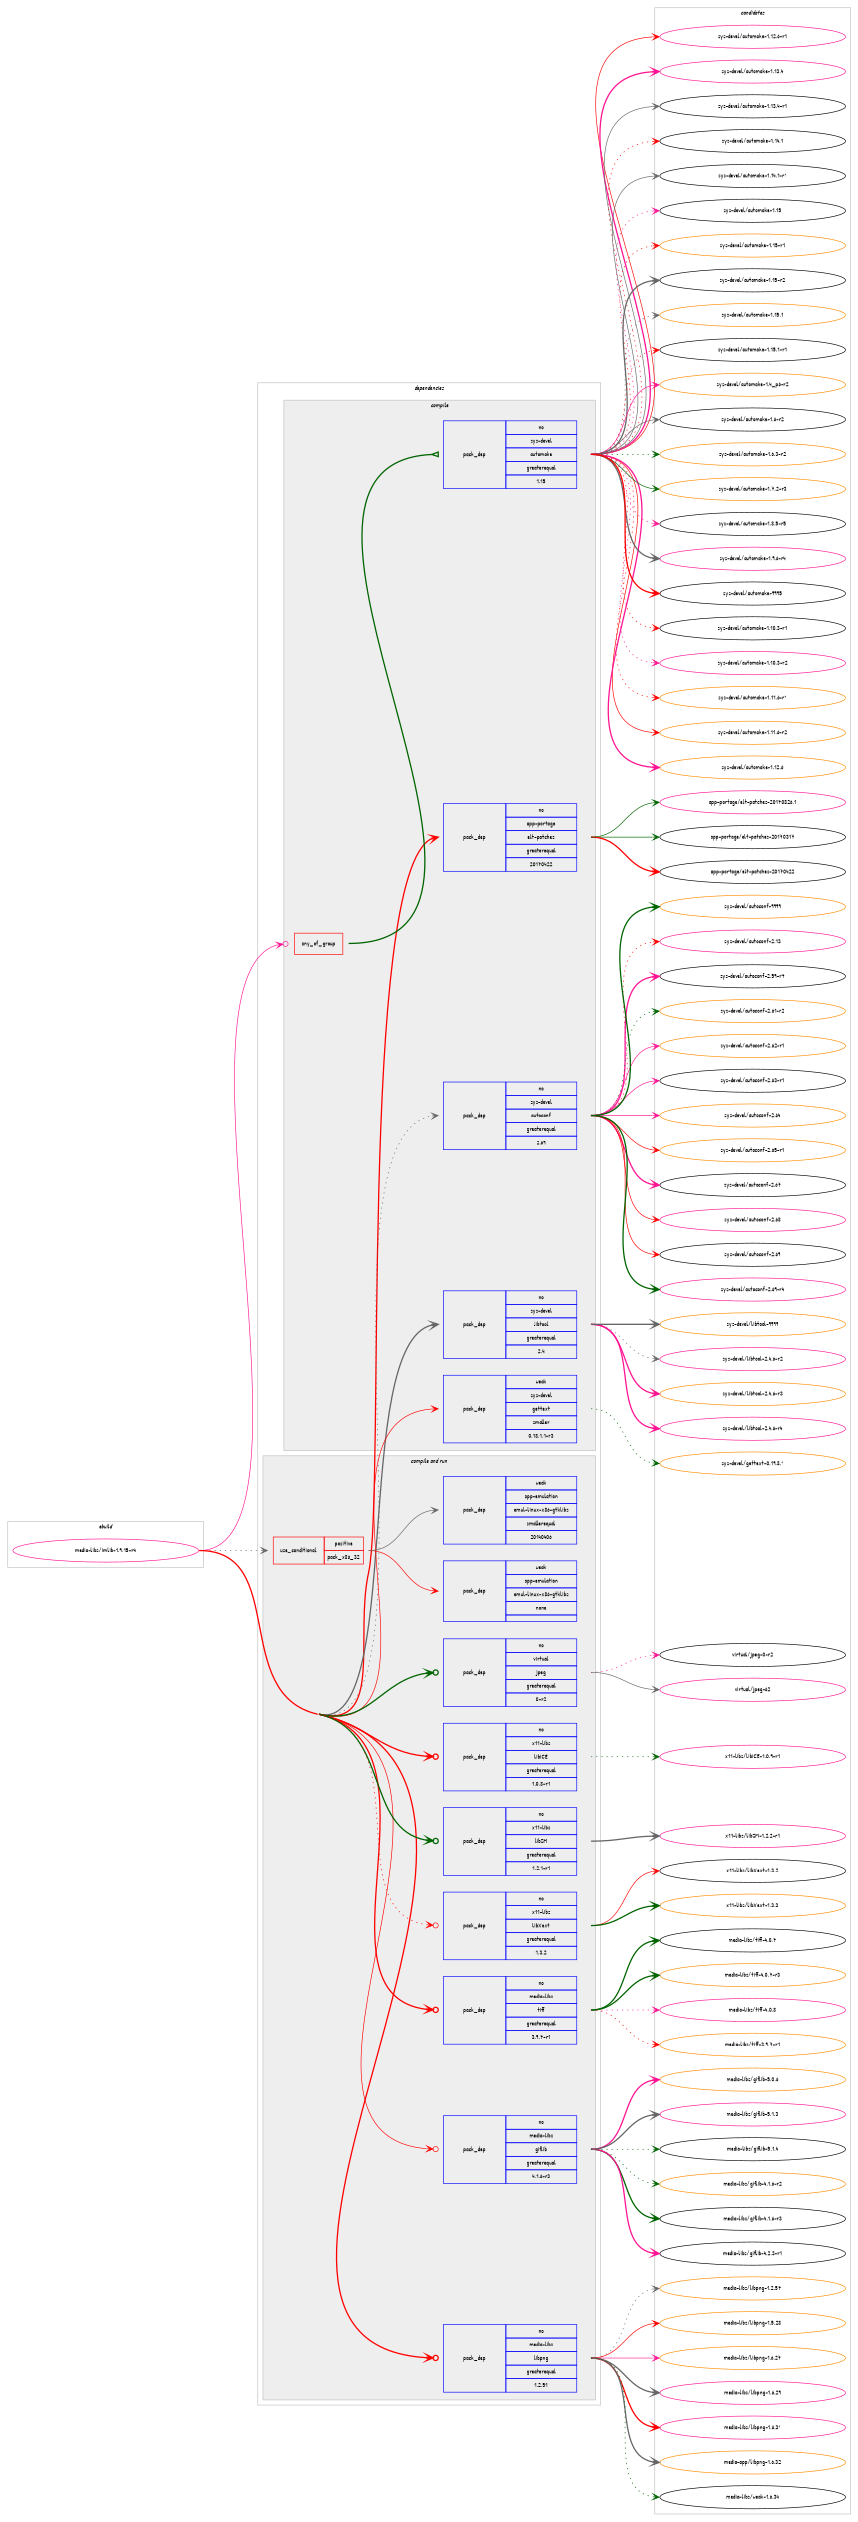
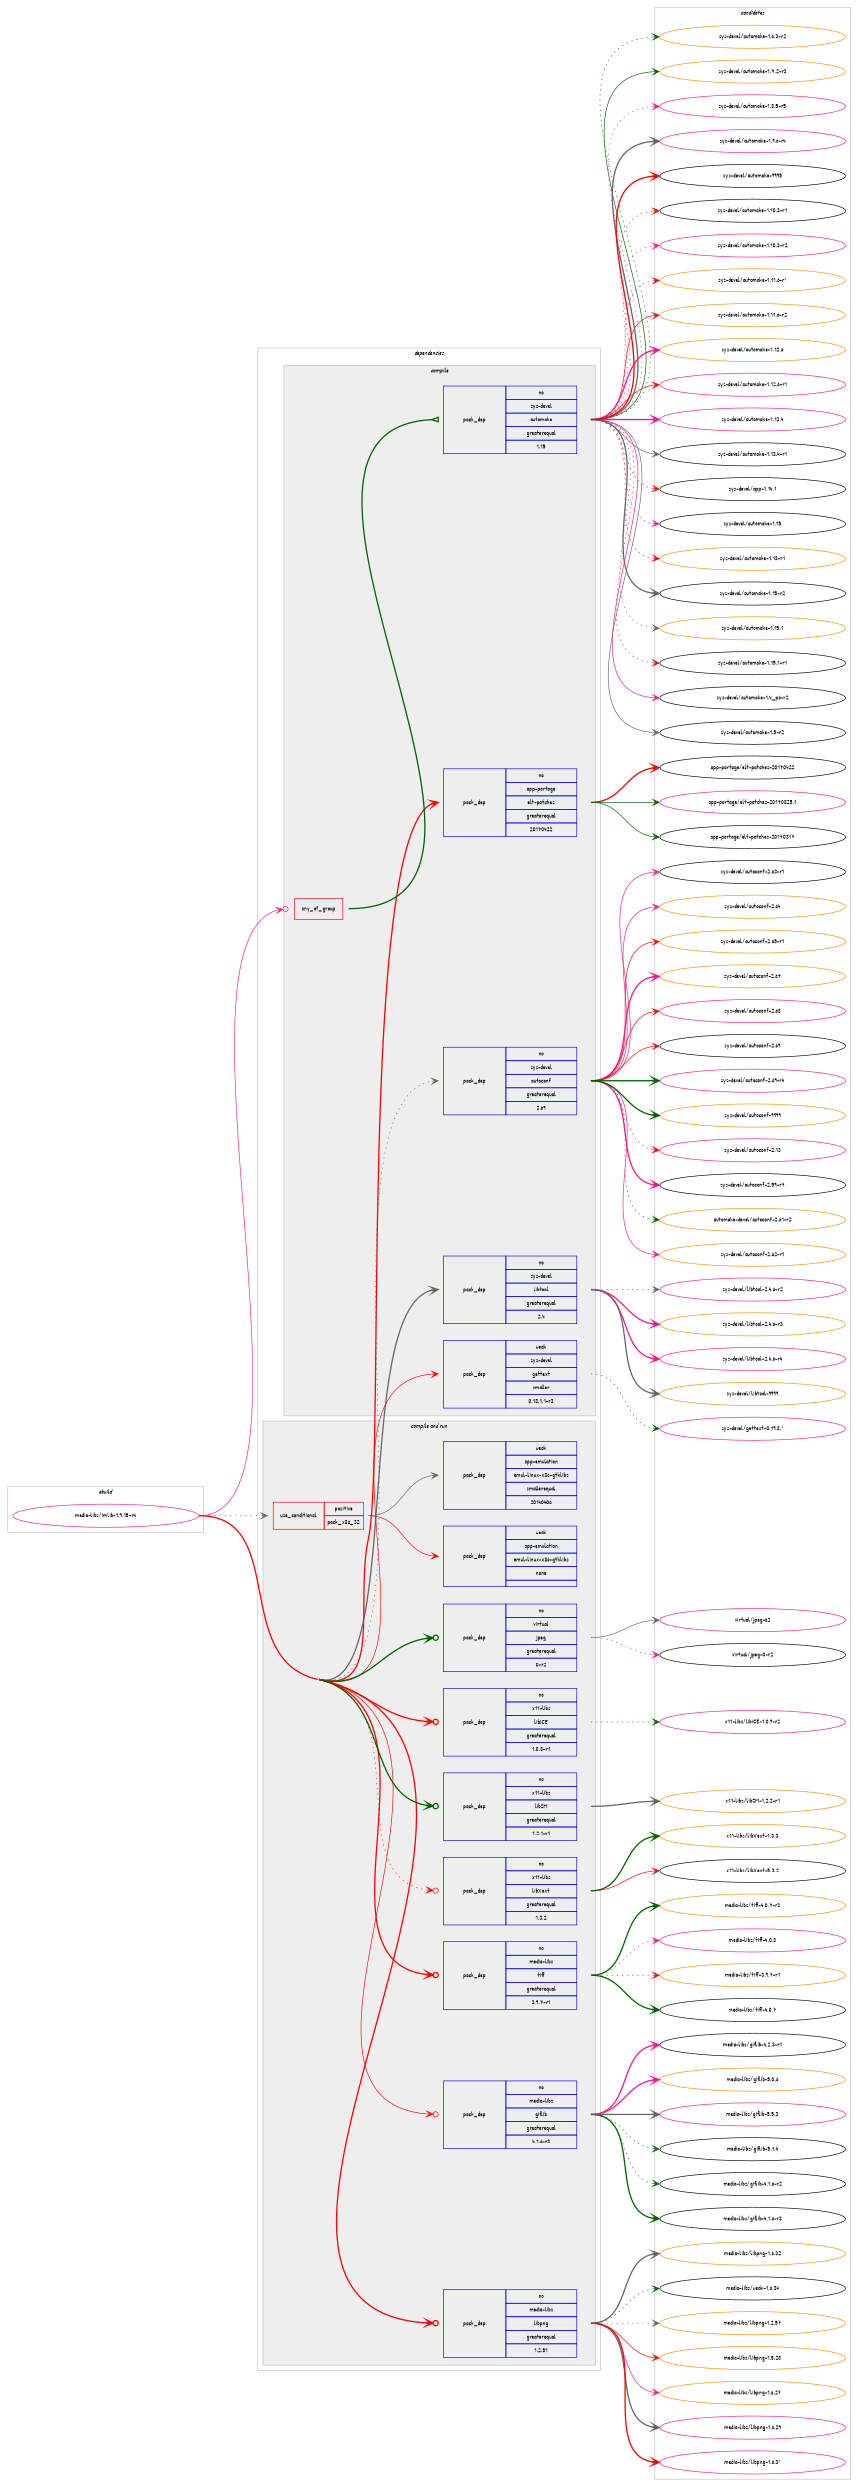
node "sys-devel/automake-1.14.1": label "sys-devel/automake-1.14.1" -> "sys-devel/app-1.14.1"
node "sys-devel/automake-1.14.1-r1": removed
node "sys-devel/automake-1.15-r1": label "sys-devel/automake-1.15-r1" -> "sys-devel/automake-1.18-r1"
node "sys-devel/automake-1.4_p6-r2": color darkorange -> black
node "sys-devel/automake-1.6-r2": label "sys-devel/automake-1.6-r2" -> "sys-devel/automake-1.5-r2"
node "sys-devel/automake-1.8.5-r5": color black -> deeppink
node "app-portage/elt-patches-20170826.1": label "app-portage/elt-patches-20170826.1" -> "app-portage/elt-patches-20170825.1"
node "sys-devel/autoconf-2.61-r2": label "sys-devel/autoconf-2.61-r2" -> "automake-devel/autoconf-2.61-r2"
node "sys-devel/autoconf-2.67": color black -> darkorange
node "sys-devel/gettext-0.19.8.1": color darkorange -> deeppink
node "x11-libs/libICE-1.0.9-r1": label "x11-libs/libICE-1.0.9-r1" -> "x11-libs/libICE-1.0.9-r2"
node "x11-libs/libSM-1.2.2-r1": color deeppink -> darkorange
node "x11-libs/libXext-1.3.2": label "x11-libs/libXext-1.3.2" -> "x11-libs/libXext-5.3.2"
node "media-libs/giflib-5.1.3": label "media-libs/giflib-5.1.3" -> "media-libs/giflib-5.5.3"
node "media-libs/giflib-4.1.6-r2": color darkorange -> black
node "media-app/libpng-1.6.32": label "media-app/libpng-1.6.32" -> "media-libs/libpng-1.6.32"
